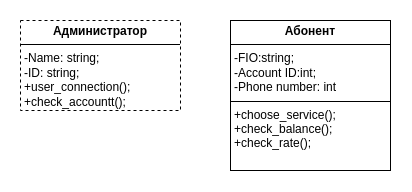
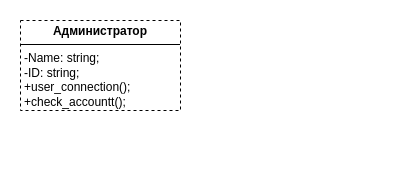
node "Абонент -FIO:string; -Account ID:int; -Phone number: int +choose_service(); +check_balance(); +check_rate();": removed
